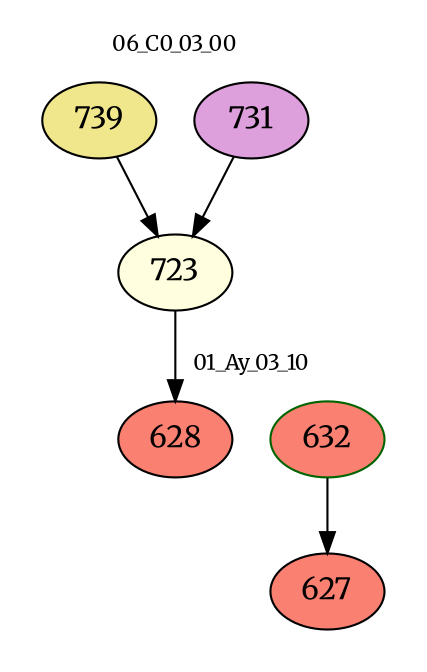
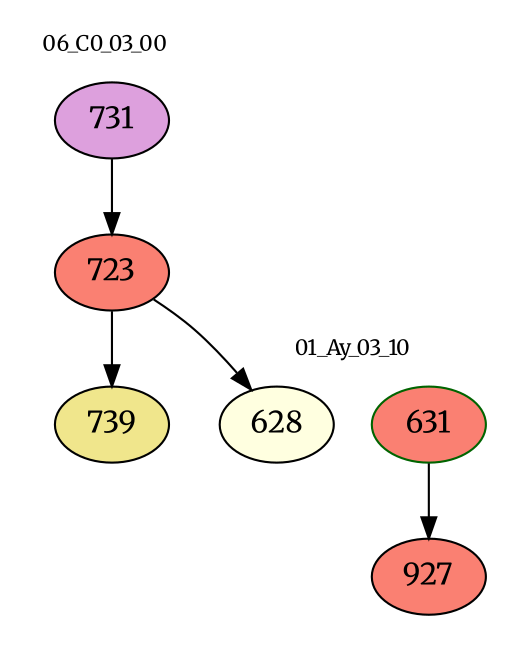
edge "739" -> "723": reversed
node "723": fillcolor lightyellow -> salmon
node "628": fillcolor salmon -> lightyellow
node "632": label "632" -> "631"
node "627": label "627" -> "927"
